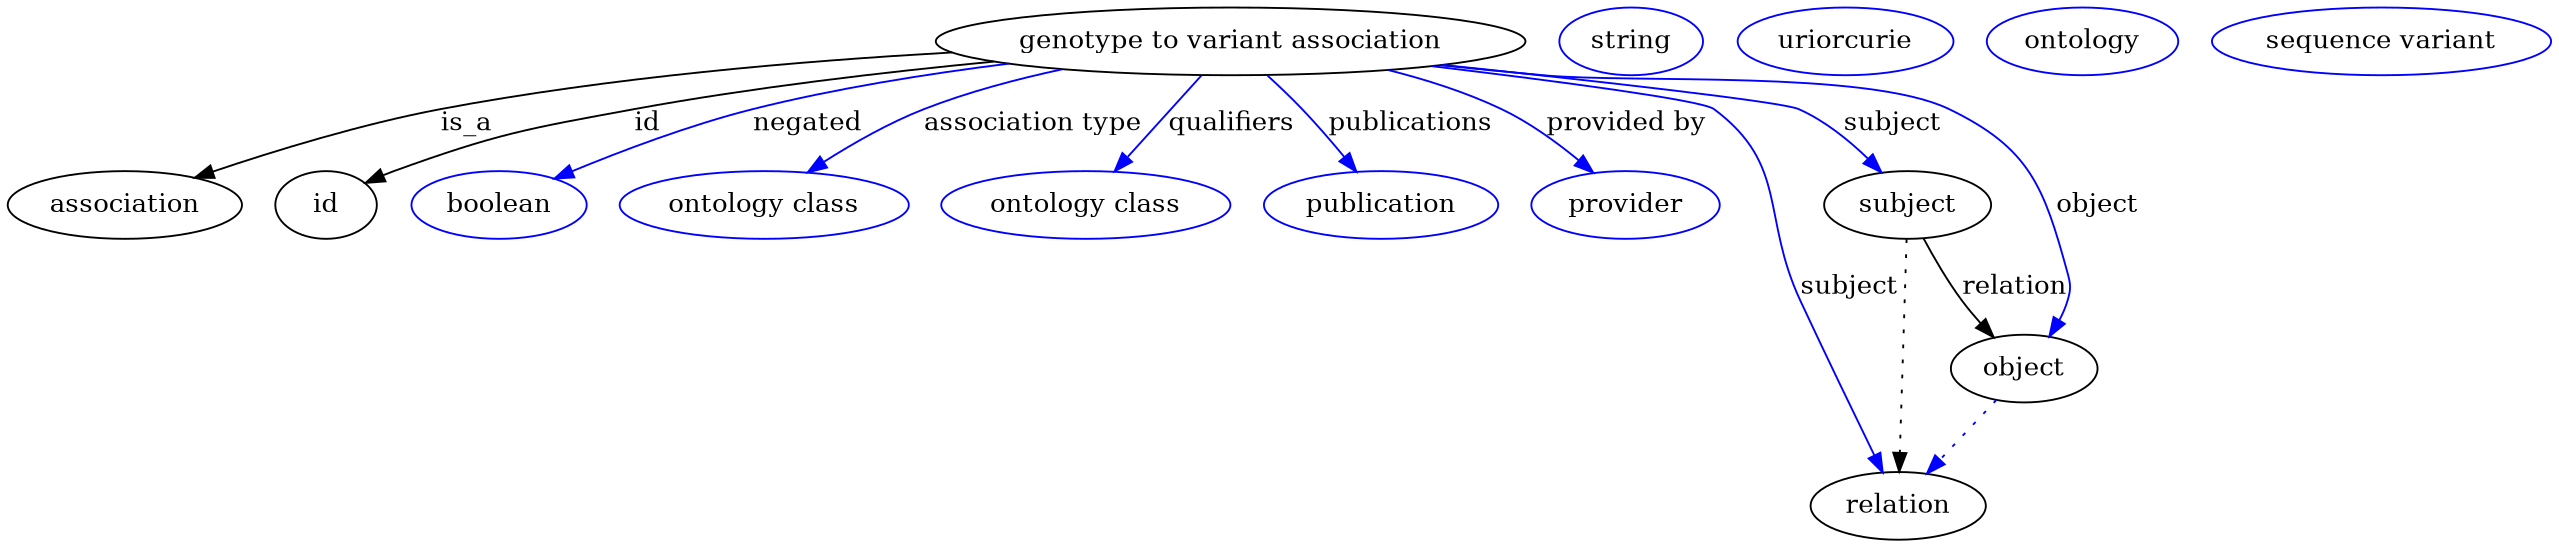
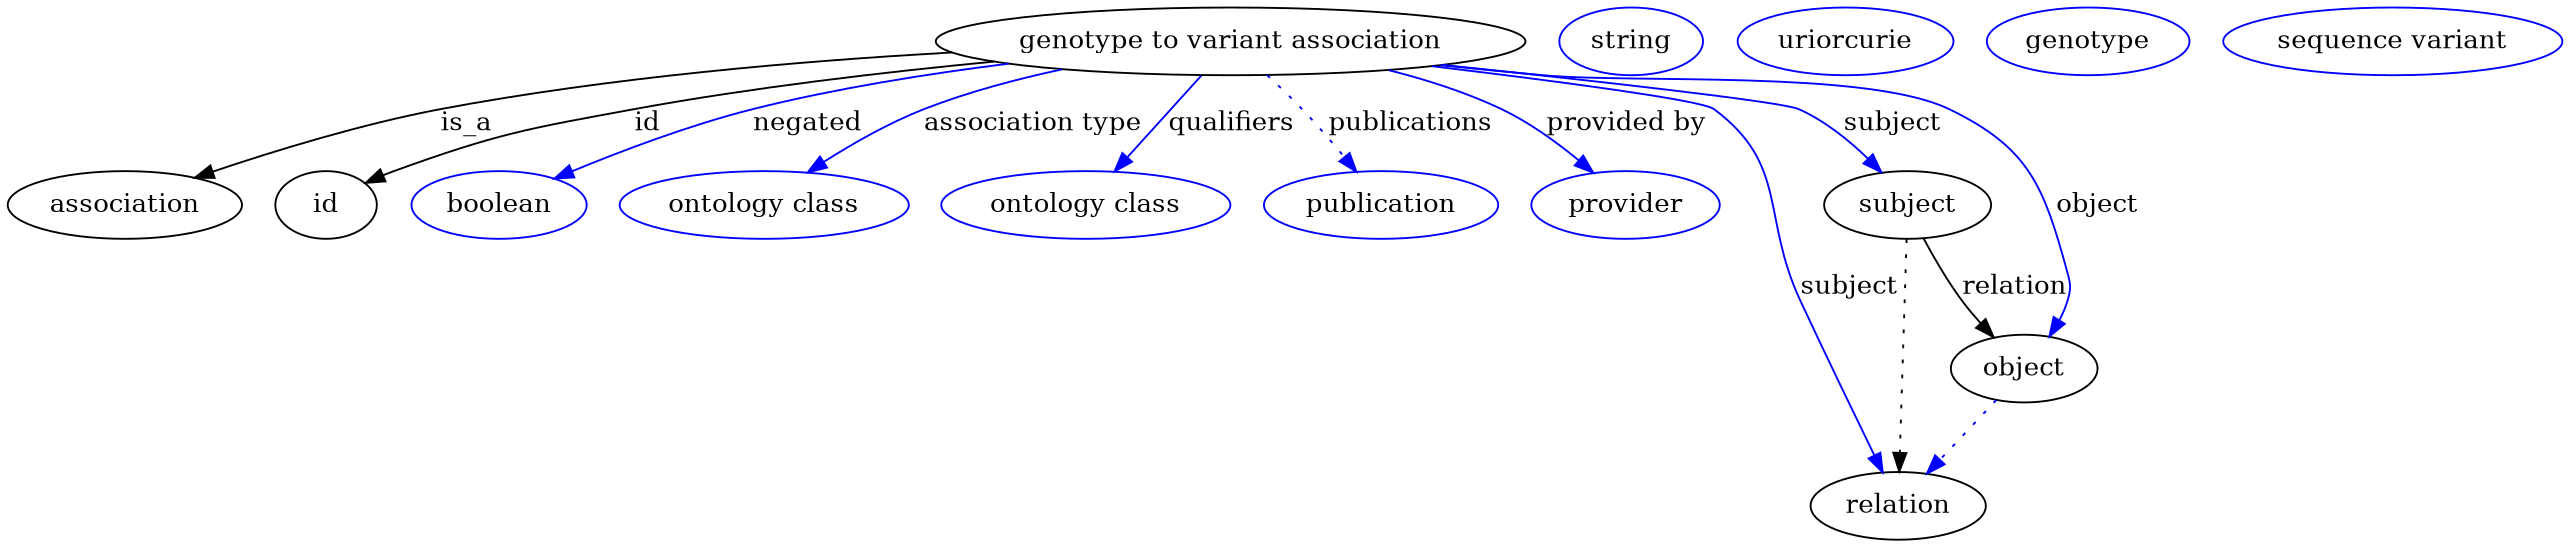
node "ontology": label "ontology" -> "genotype"
edge "genotype to variant association" -> "publication": style solid -> dotted
